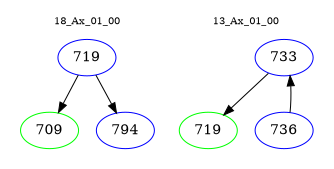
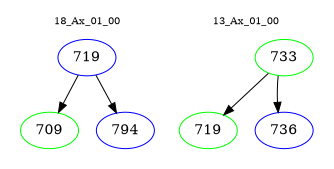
node "733": color blue -> green
edge "736" -> "733": reversed
